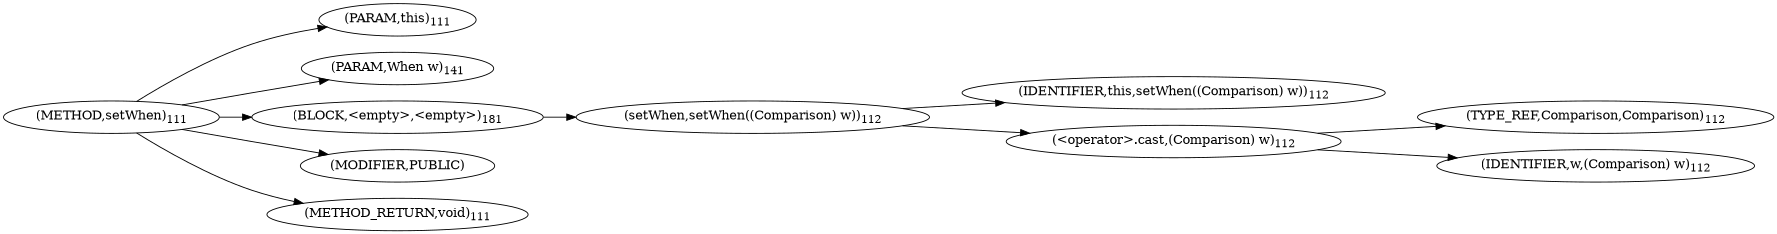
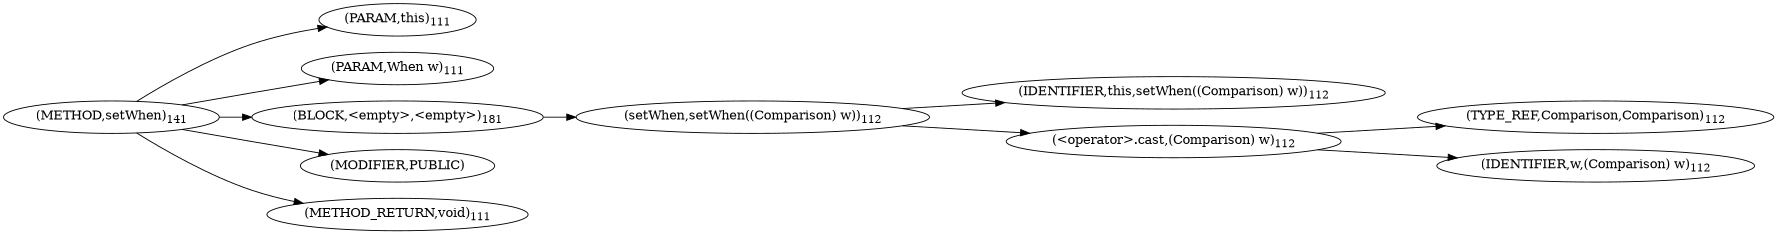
node "(PARAM,When w)": text "141" -> "111"
node "(METHOD,setWhen)": text "111" -> "141"
